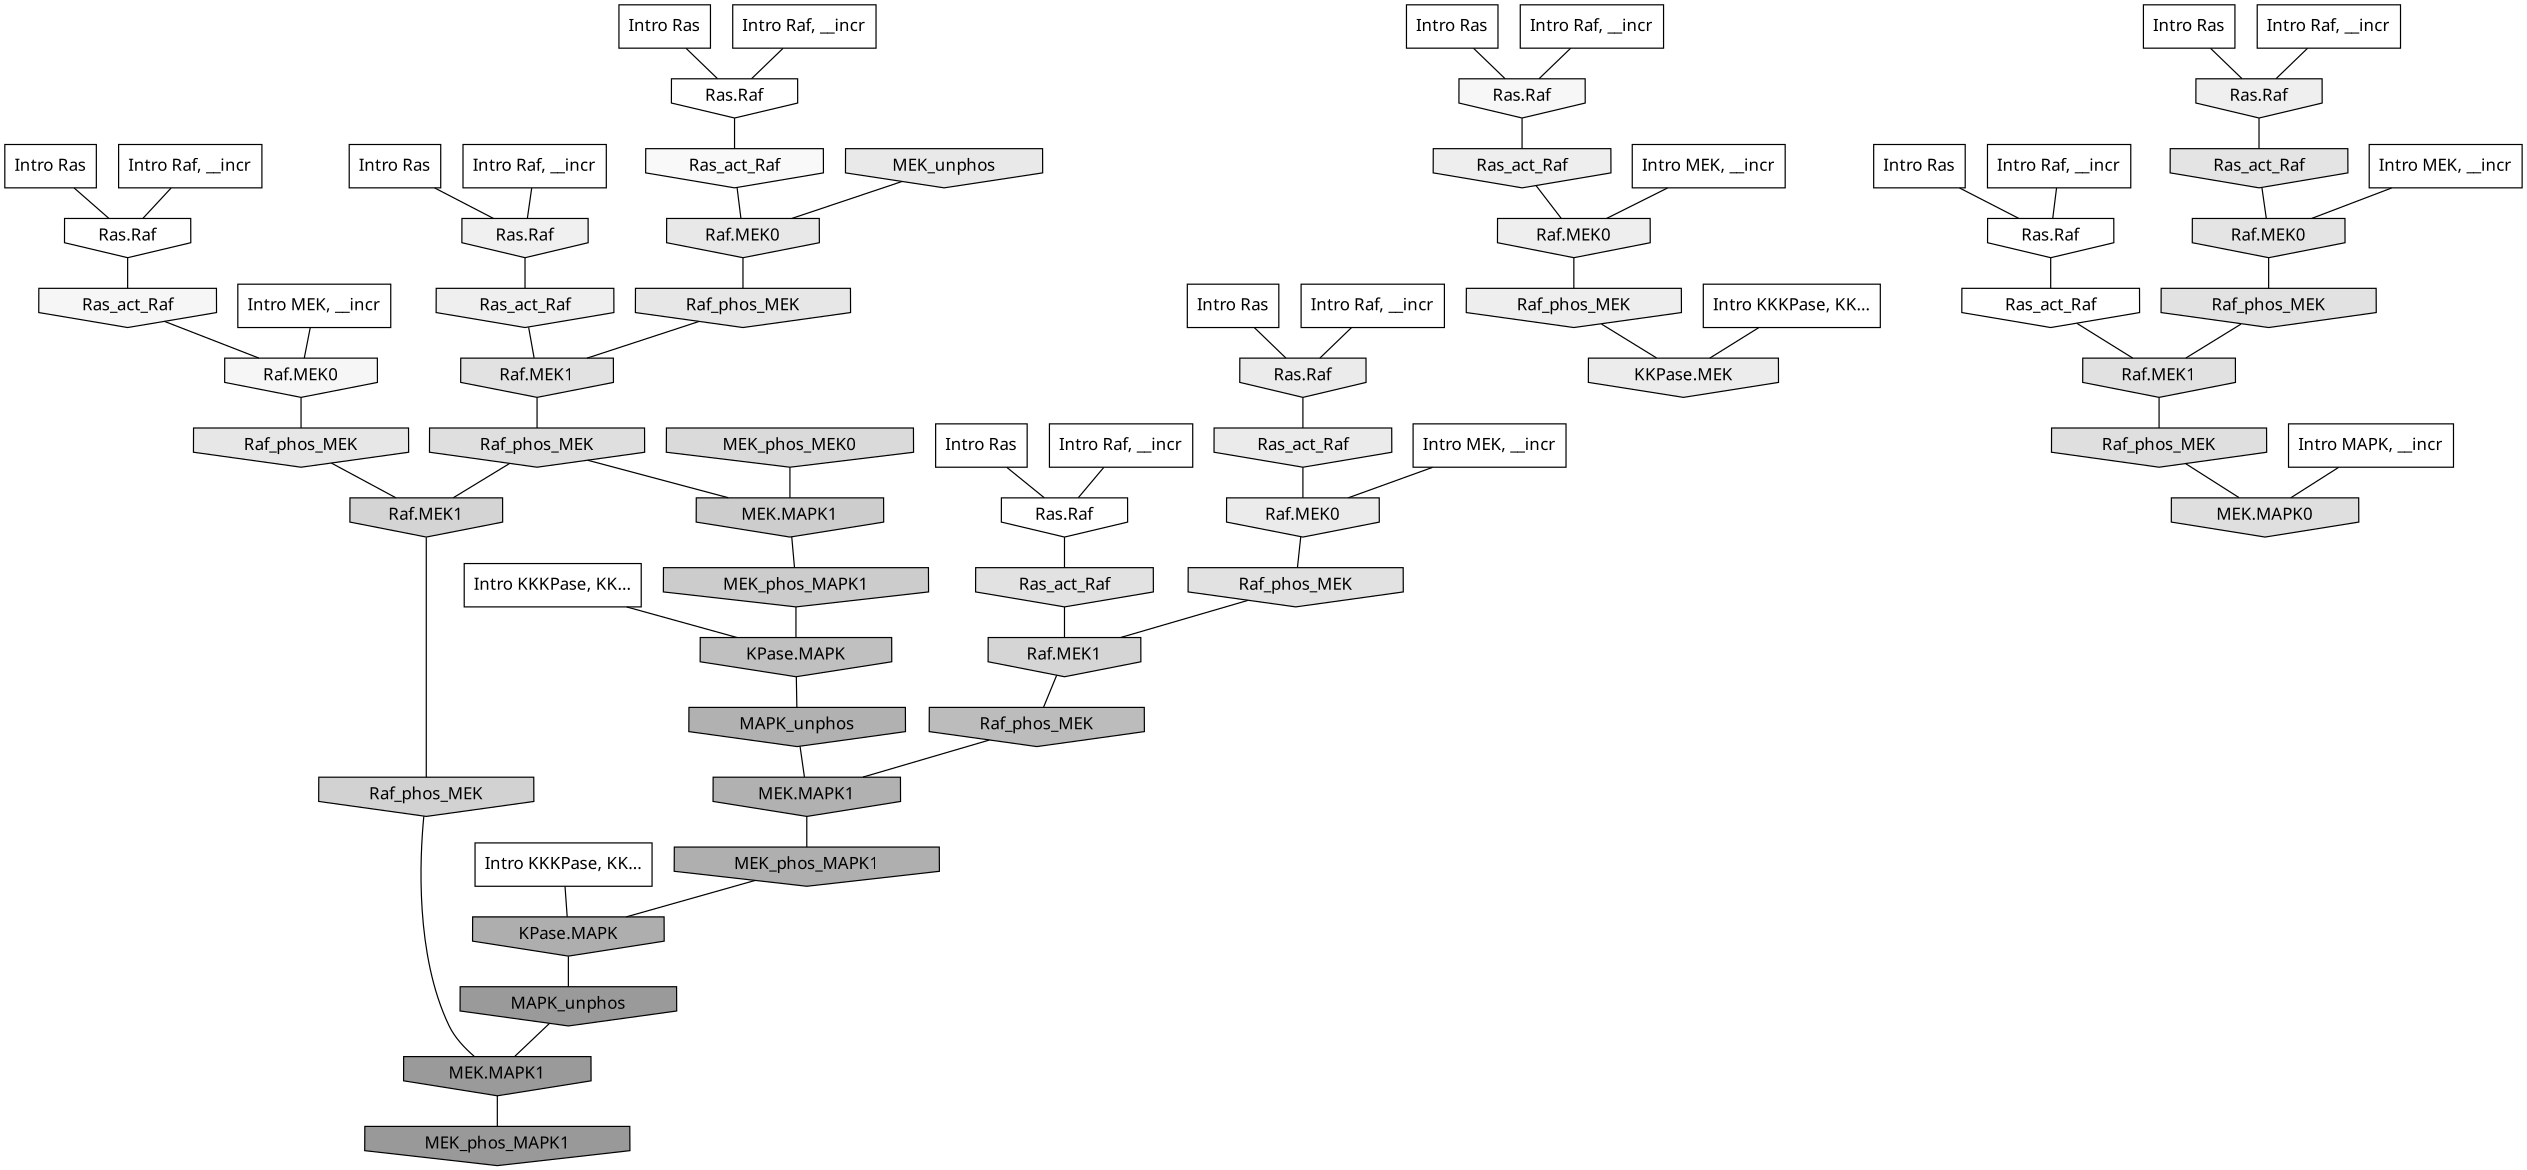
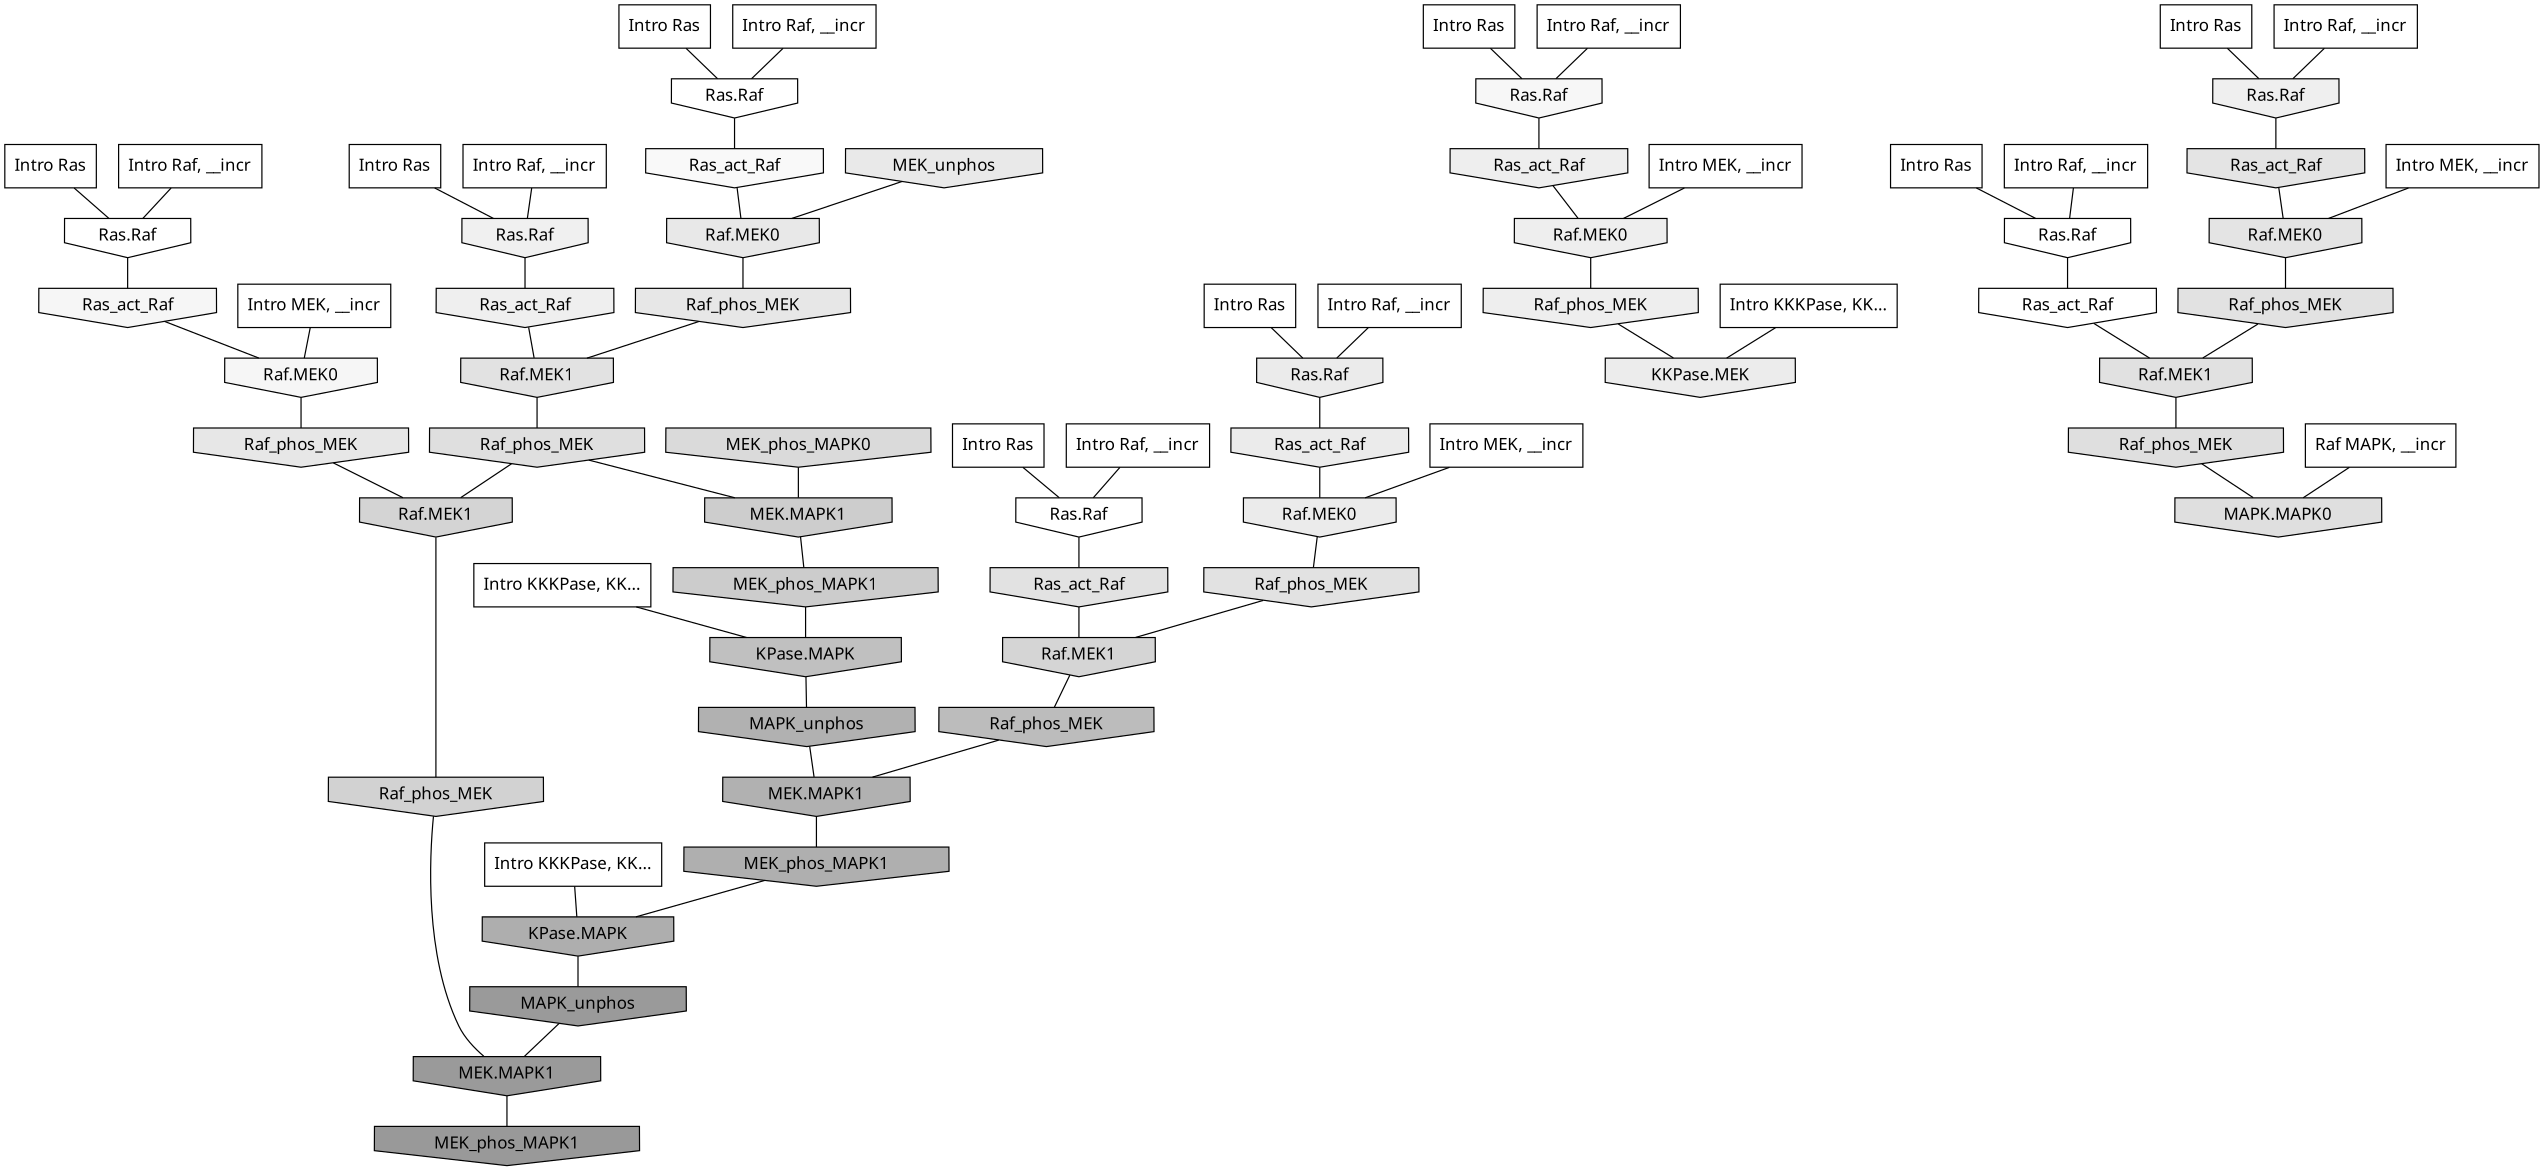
node "MEK_phos_MEK0": label "MEK_phos_MEK0" -> "MEK_phos_MAPK0"
node "Intro MAPK, __incr": label "Intro MAPK, __incr" -> "Raf MAPK, __incr"
node "MEK.MAPK0": label "MEK.MAPK0" -> "MAPK.MAPK0"
